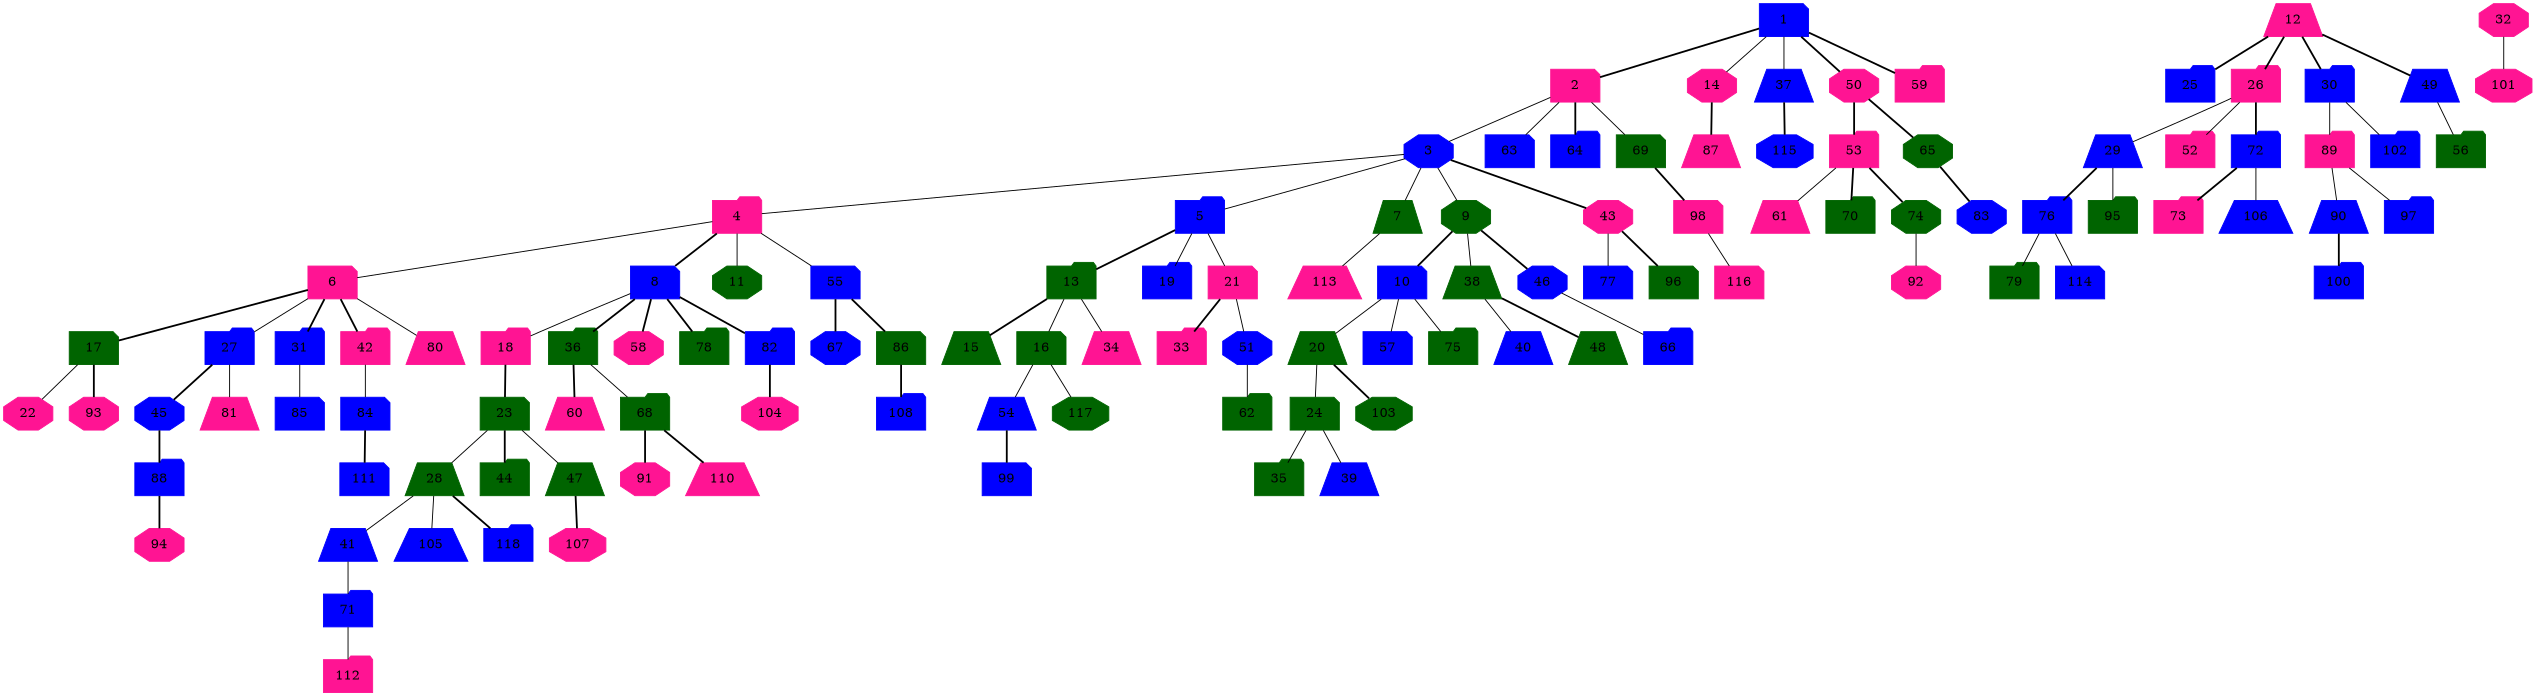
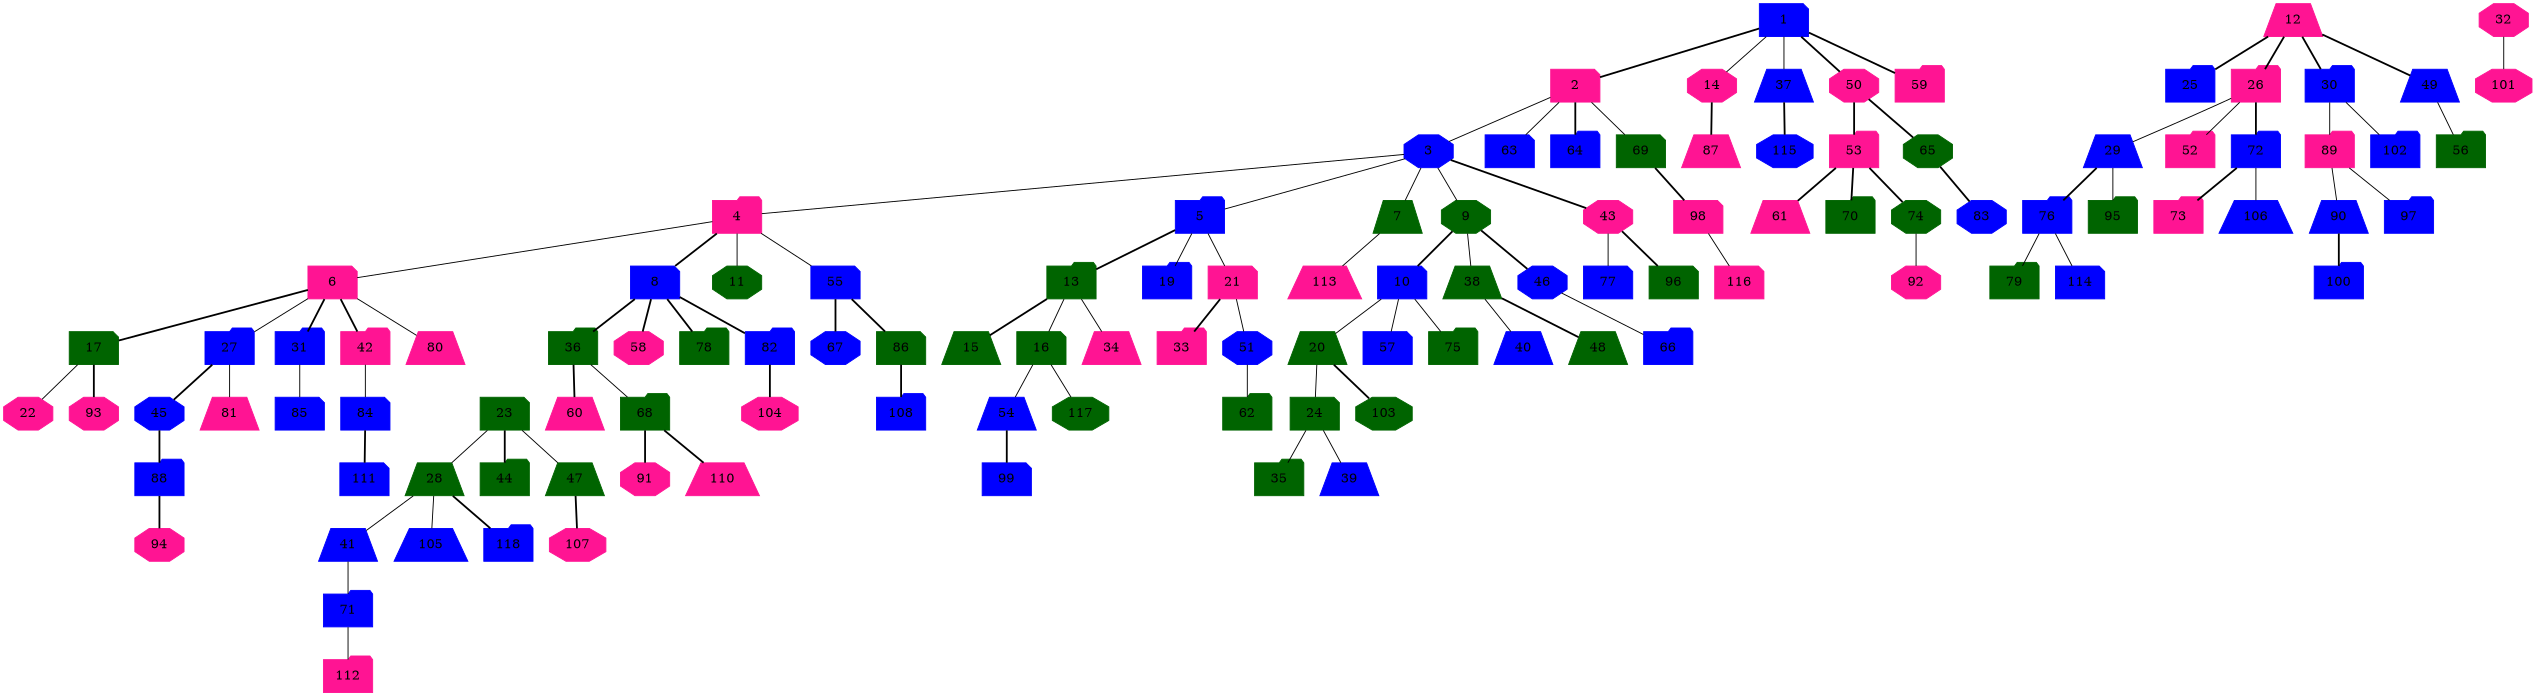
edge "53" -- "61": style solid -> bold
node "18": removed
